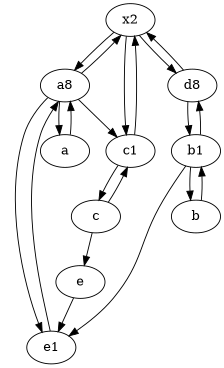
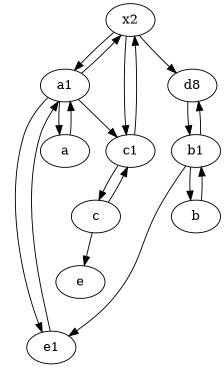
edge "d8" -> "x2": removed
node "a8": label "a8" -> "a1"
edge "e" -> "e1": removed
